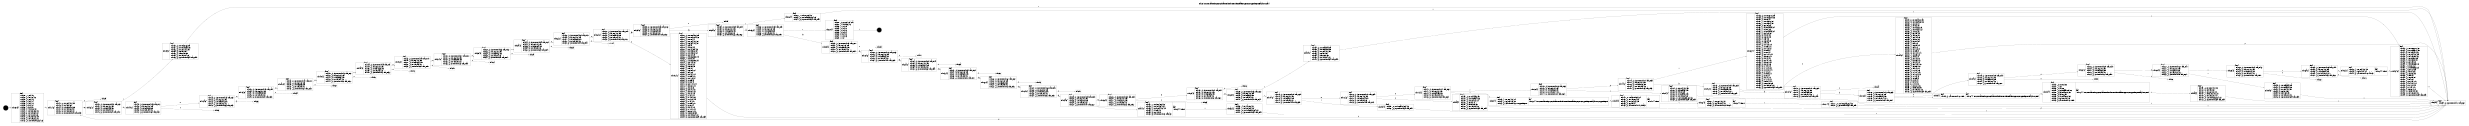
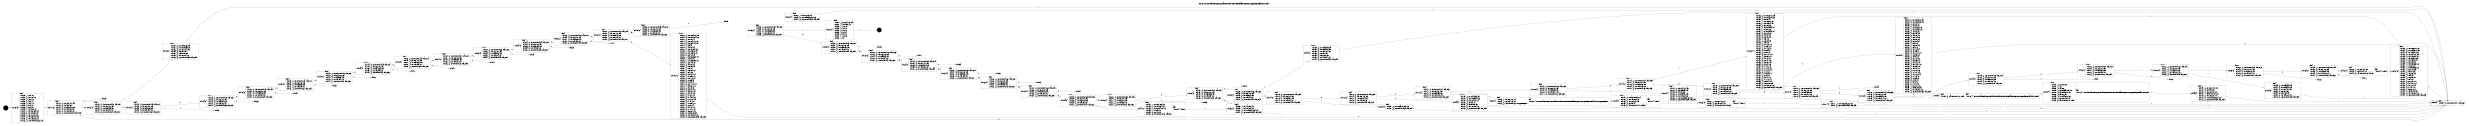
node "0x4015ba [28]": removed
edge "0x4016d2 [28]" -> "0x4016ee [28]": now "0x4016d2 [28]" -> "0x401a65 [26]"
